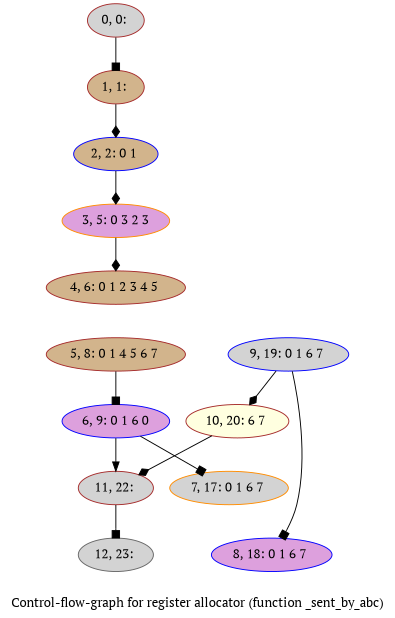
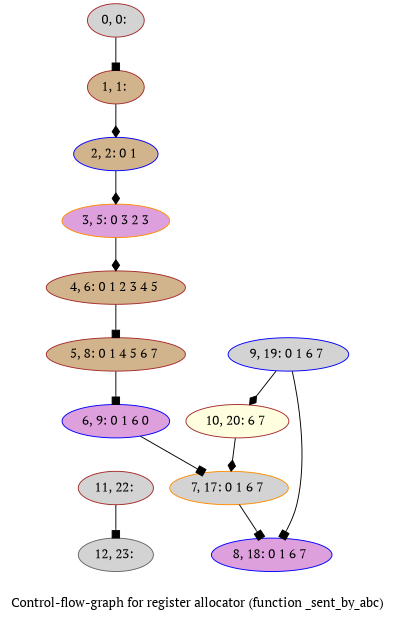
edge "4, 6: 0 1 2 3 4 5" -> "5, 8: 0 1 4 5 6 7": added
edge "6, 9: 0 1 6 0" -> "11, 22:": removed
edge "10, 20: 6 7" -> "11, 22:": now "10, 20: 6 7" -> "7, 17: 0 1 6 7"
edge "7, 17: 0 1 6 7" -> "8, 18: 0 1 6 7": added
